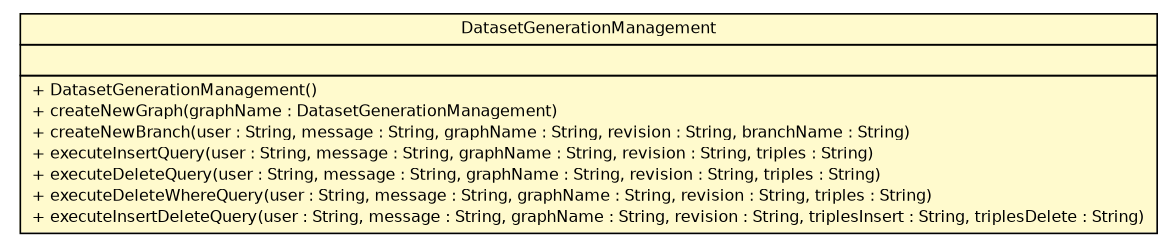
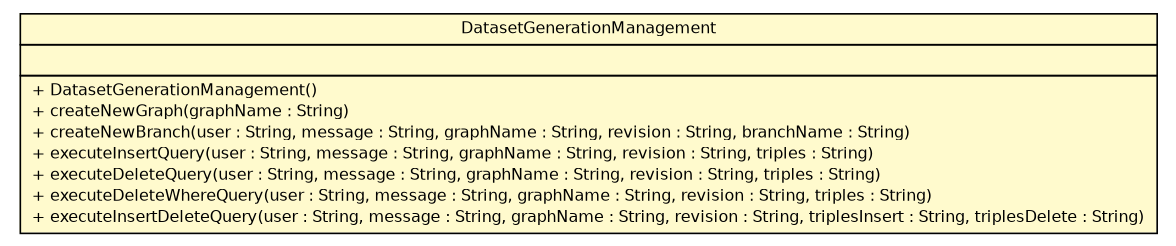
node "DatasetGenerationManagement": text "+ createNewGraph(graphName : DatasetGenerationManagement)" -> "+ createNewGraph(graphName : String)"
